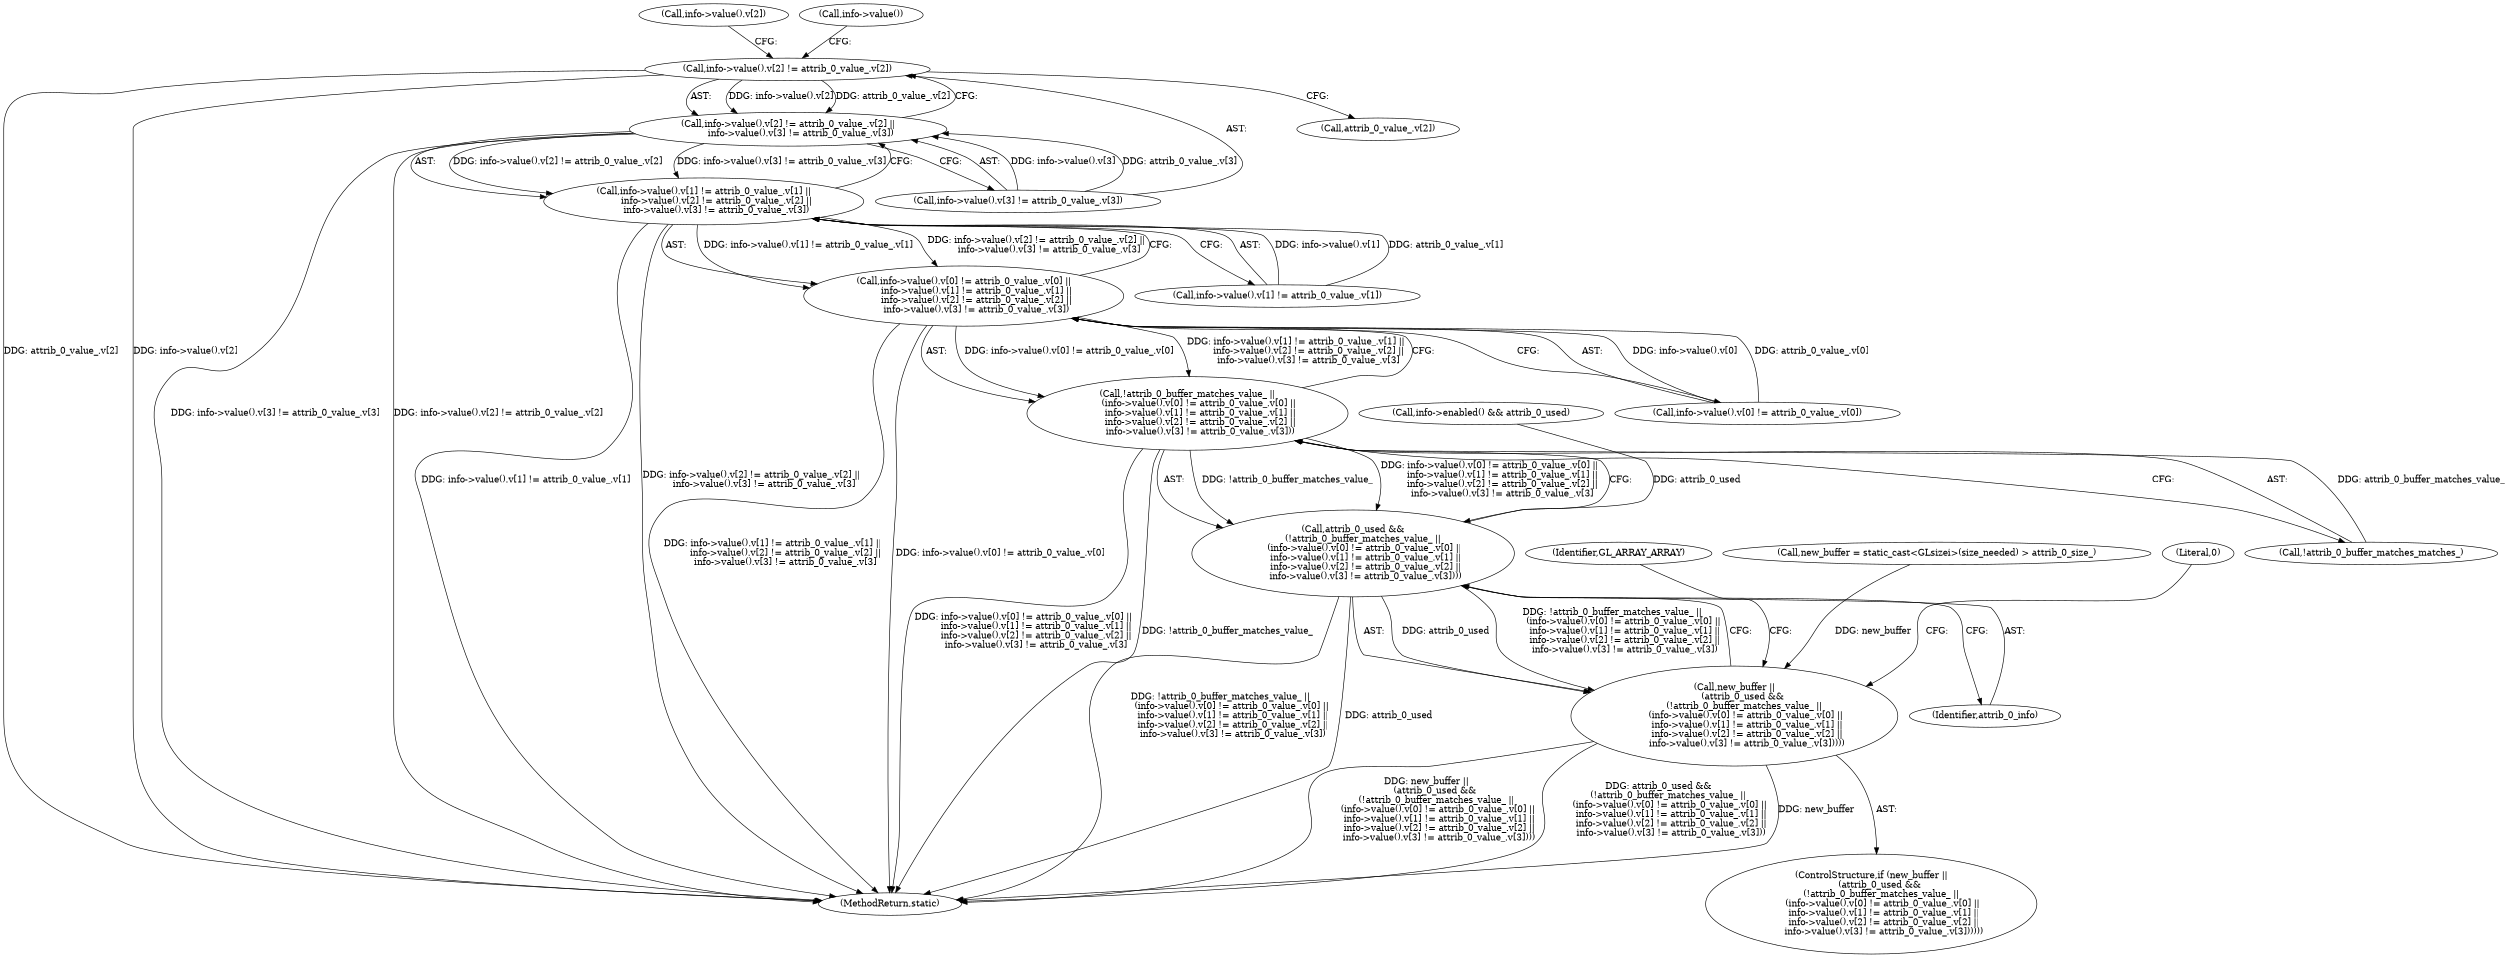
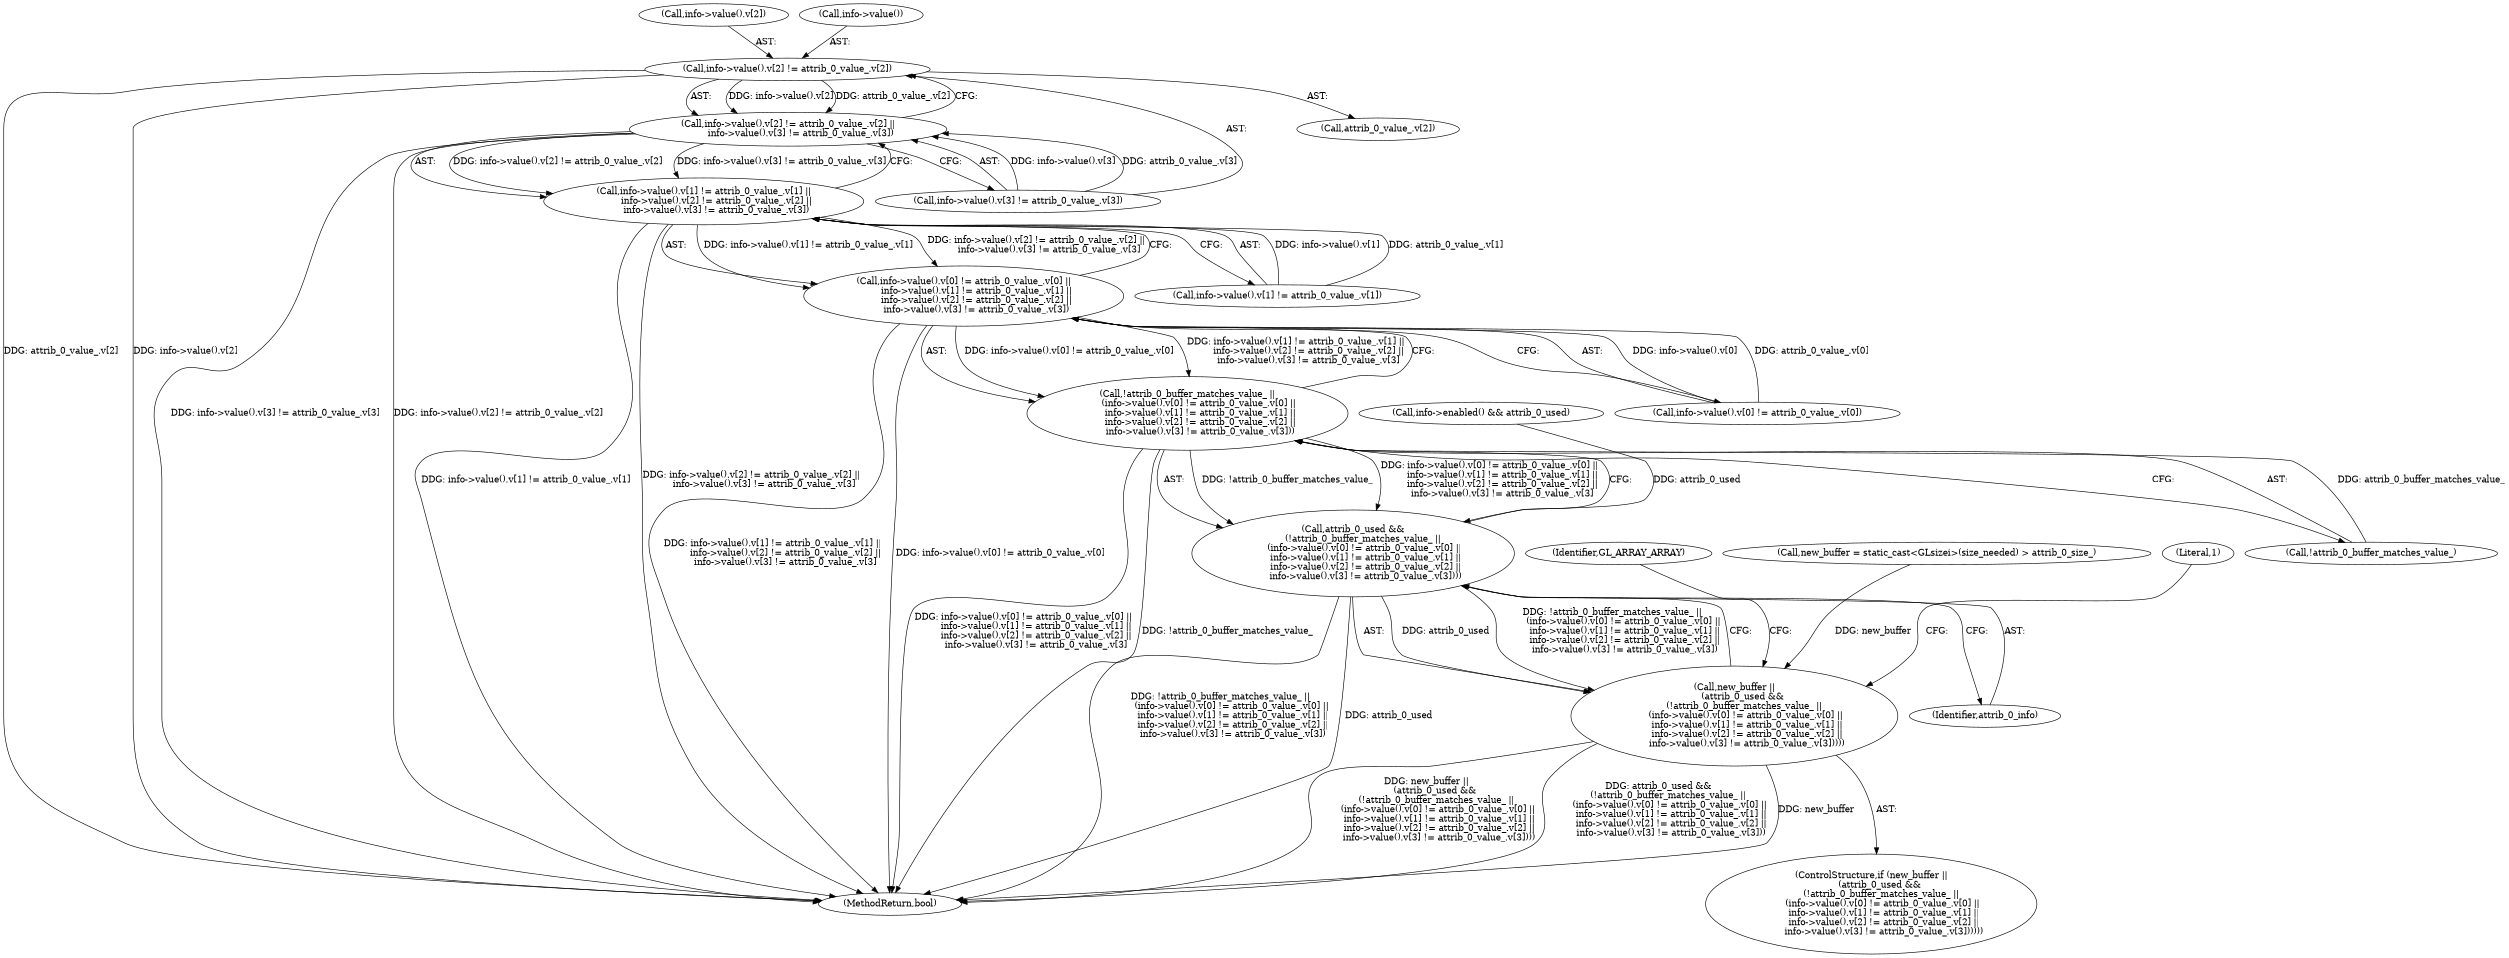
edge "(Call,info->value().v[2])" -> "(Call,info->value().v[2] != attrib_0_value_.v[2])": label "CFG: " -> "AST: "
edge "(Call,info->value())" -> "(Call,info->value().v[2] != attrib_0_value_.v[2])": label "CFG: " -> "AST: "
edge "(Call,info->value().v[2] != attrib_0_value_.v[2])" -> "(Call,attrib_0_value_.v[2])": label "CFG: " -> "AST: "
node "(Literal,0)": label "(Literal,0)" -> "(Literal,1)"
node "(Call,!attrib_0_buffer_matches_matches_)": label "(Call,!attrib_0_buffer_matches_matches_)" -> "(Call,!attrib_0_buffer_matches_value_)"
node "(MethodReturn,static)": label "(MethodReturn,static)" -> "(MethodReturn,bool)"
